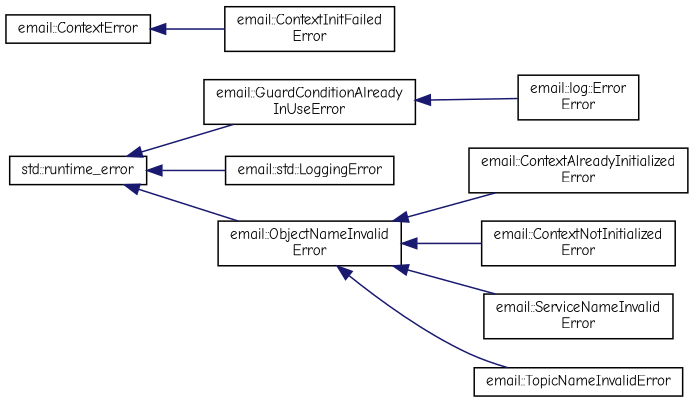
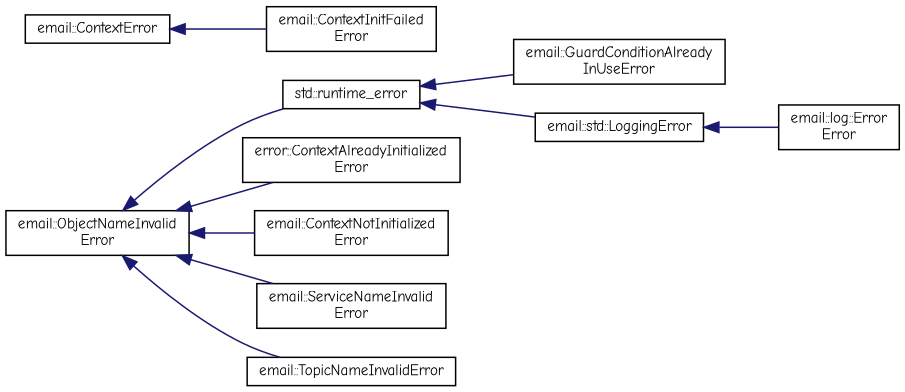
edge "email::log::Error Error" -> "email::GuardConditionAlready InUseError": now "email::log::Error Error" -> "email::std::LoggingError"
node "email::ContextAlreadyInitialized Error": label "email::ContextAlreadyInitialized Error" -> "error::ContextAlreadyInitialized Error"
edge "email::ObjectNameInvalid Error" -> "std::runtime_error": reversed
